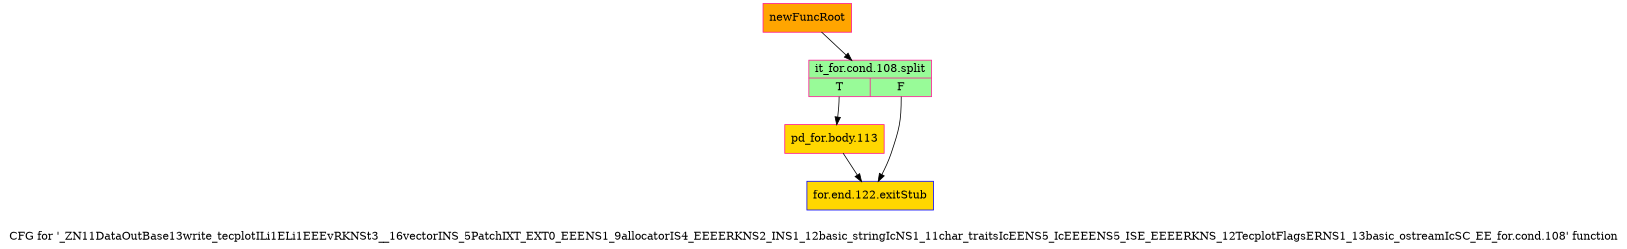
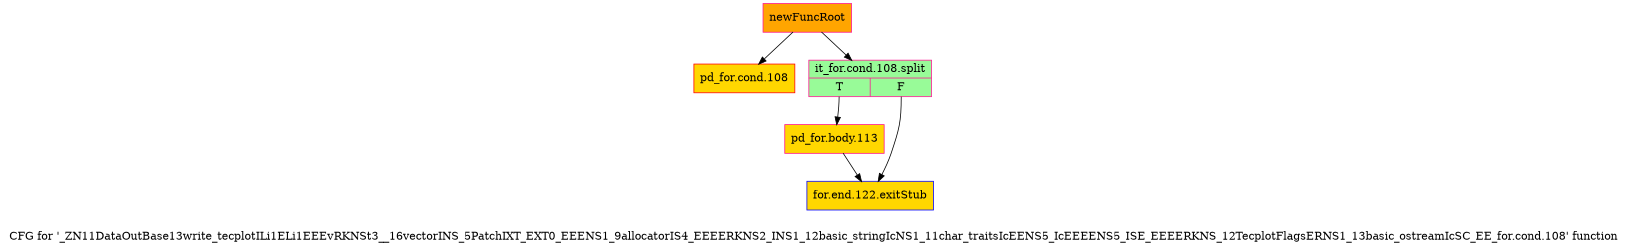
node "pd_for.cond.108": added
